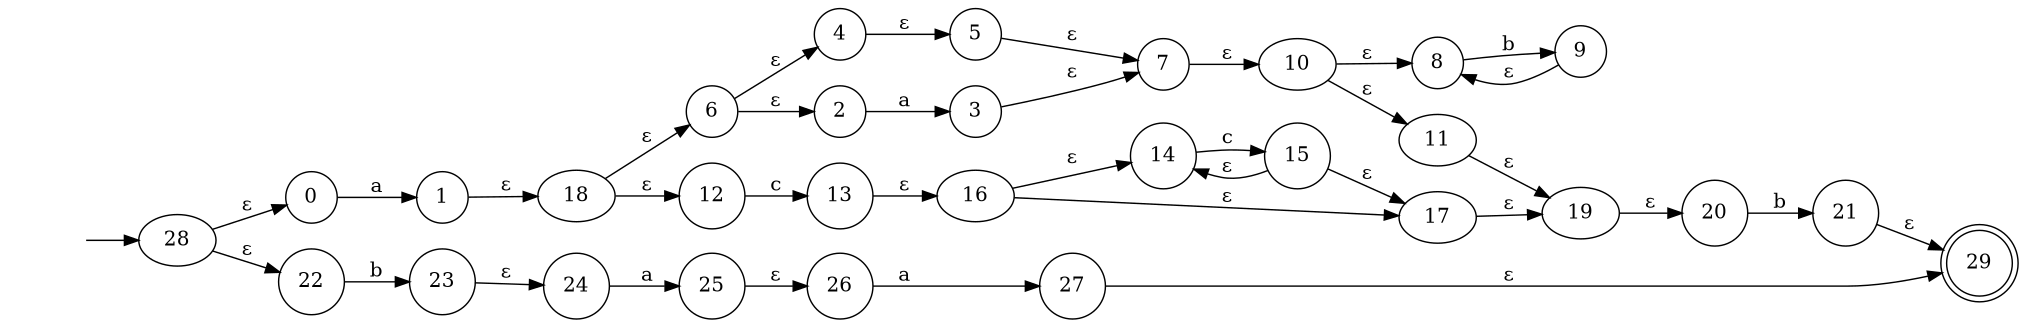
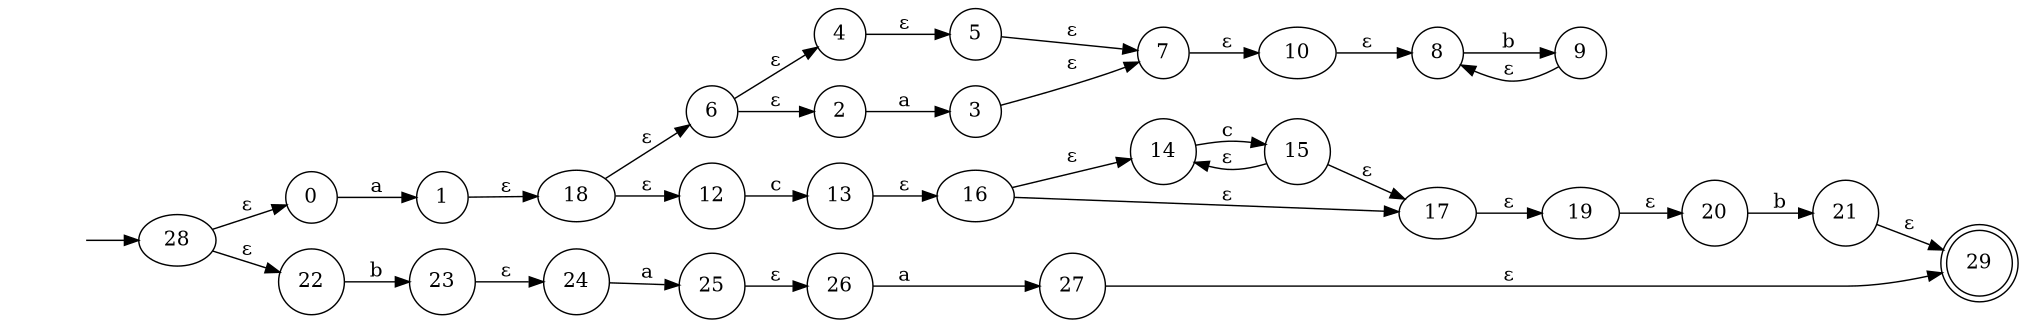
node "11": removed
